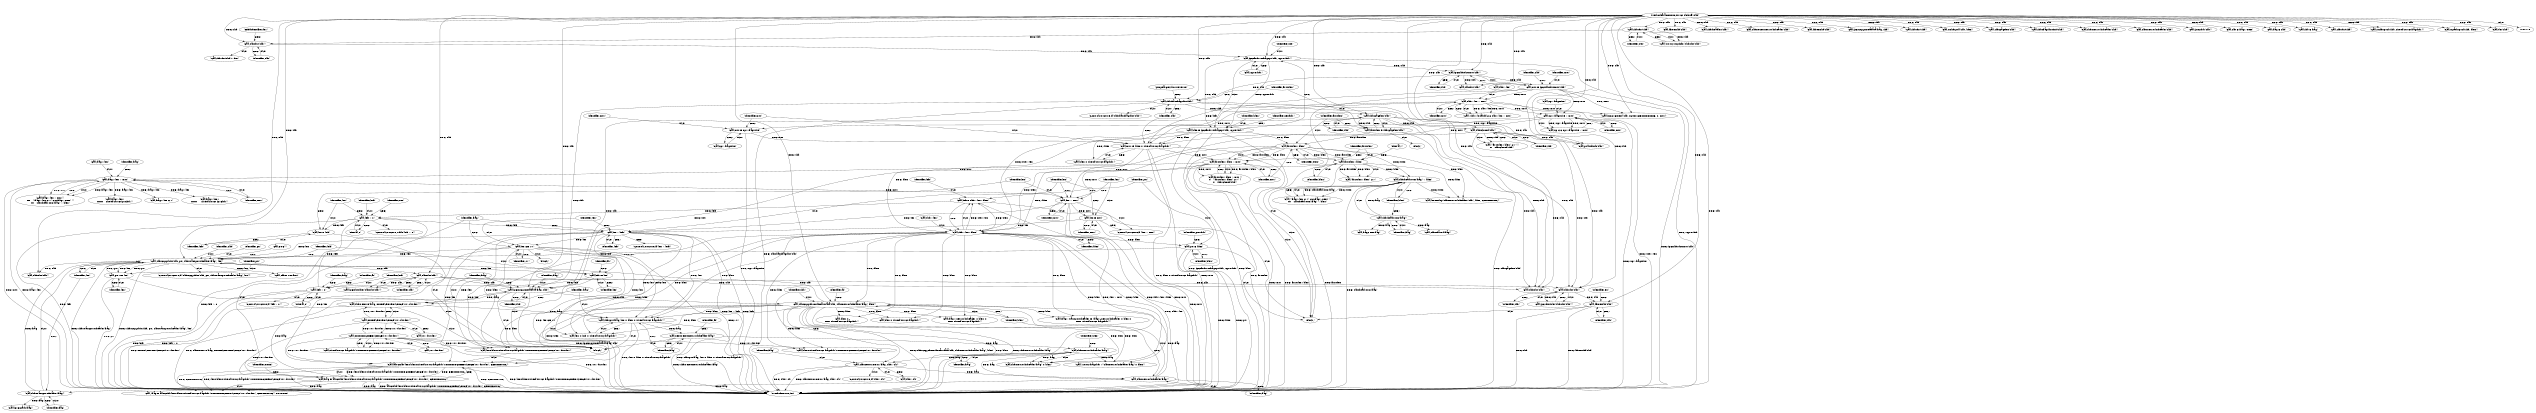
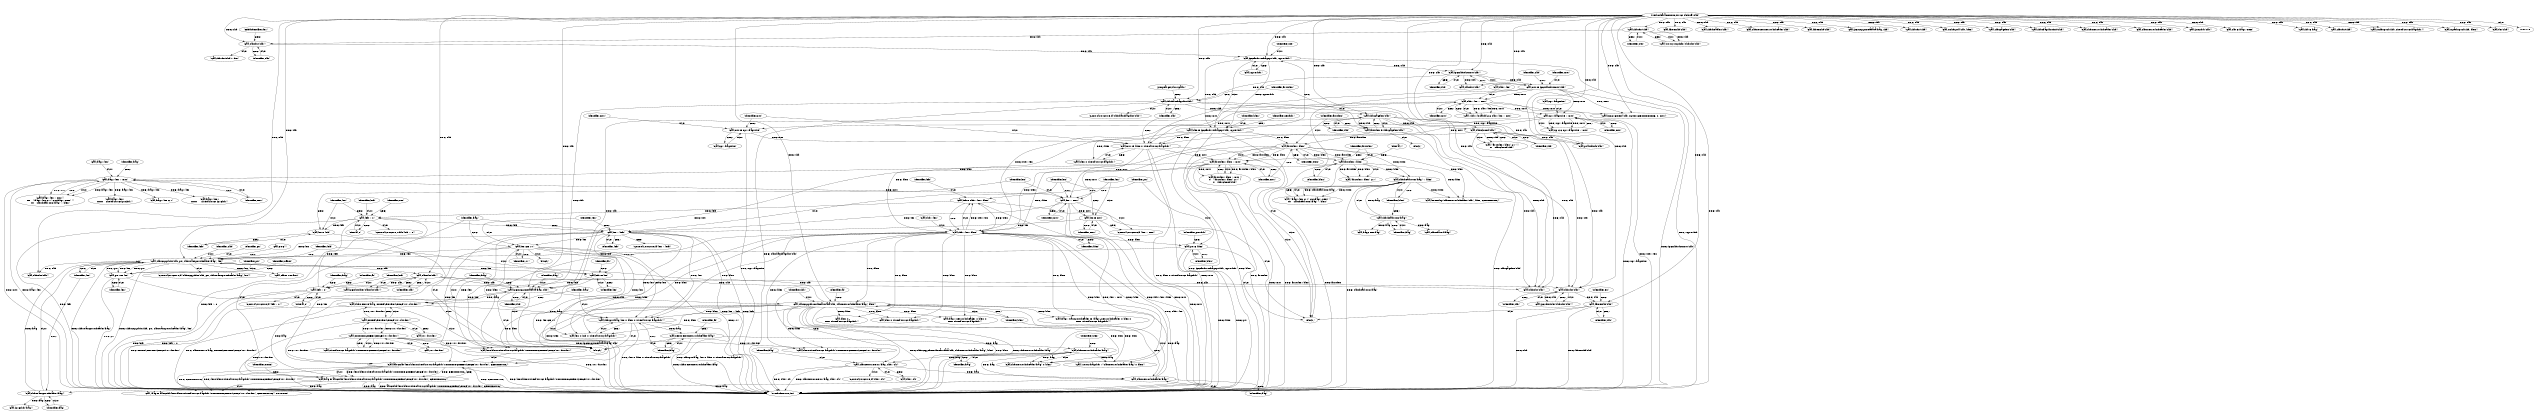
node "(Call,frag = skb)": removed
node "(JumpTarget,slow_reserve:)": label "(JumpTarget,slow_reserve:)" -> "(JumpTarget,slow_path:)"
edge "(Call,mtu = ip6_skb_dst_mtu(skb))" -> "(Call,mtu -= hlen + sizeof(struct frag_hdr))": label "DDG: left" -> "DDG: mtu"
edge "(Call,first_len - hlen > mtu)" -> "(Call,frag->len > mtu)": label "DDG: mtu" -> "DDG: hlen"
node "(Identifier,offset)": added
node "(Call,ipv6_path(frag))": label "(Call,ipv6_path(frag))" -> "(Call,ipv6_hdr(frag))"
